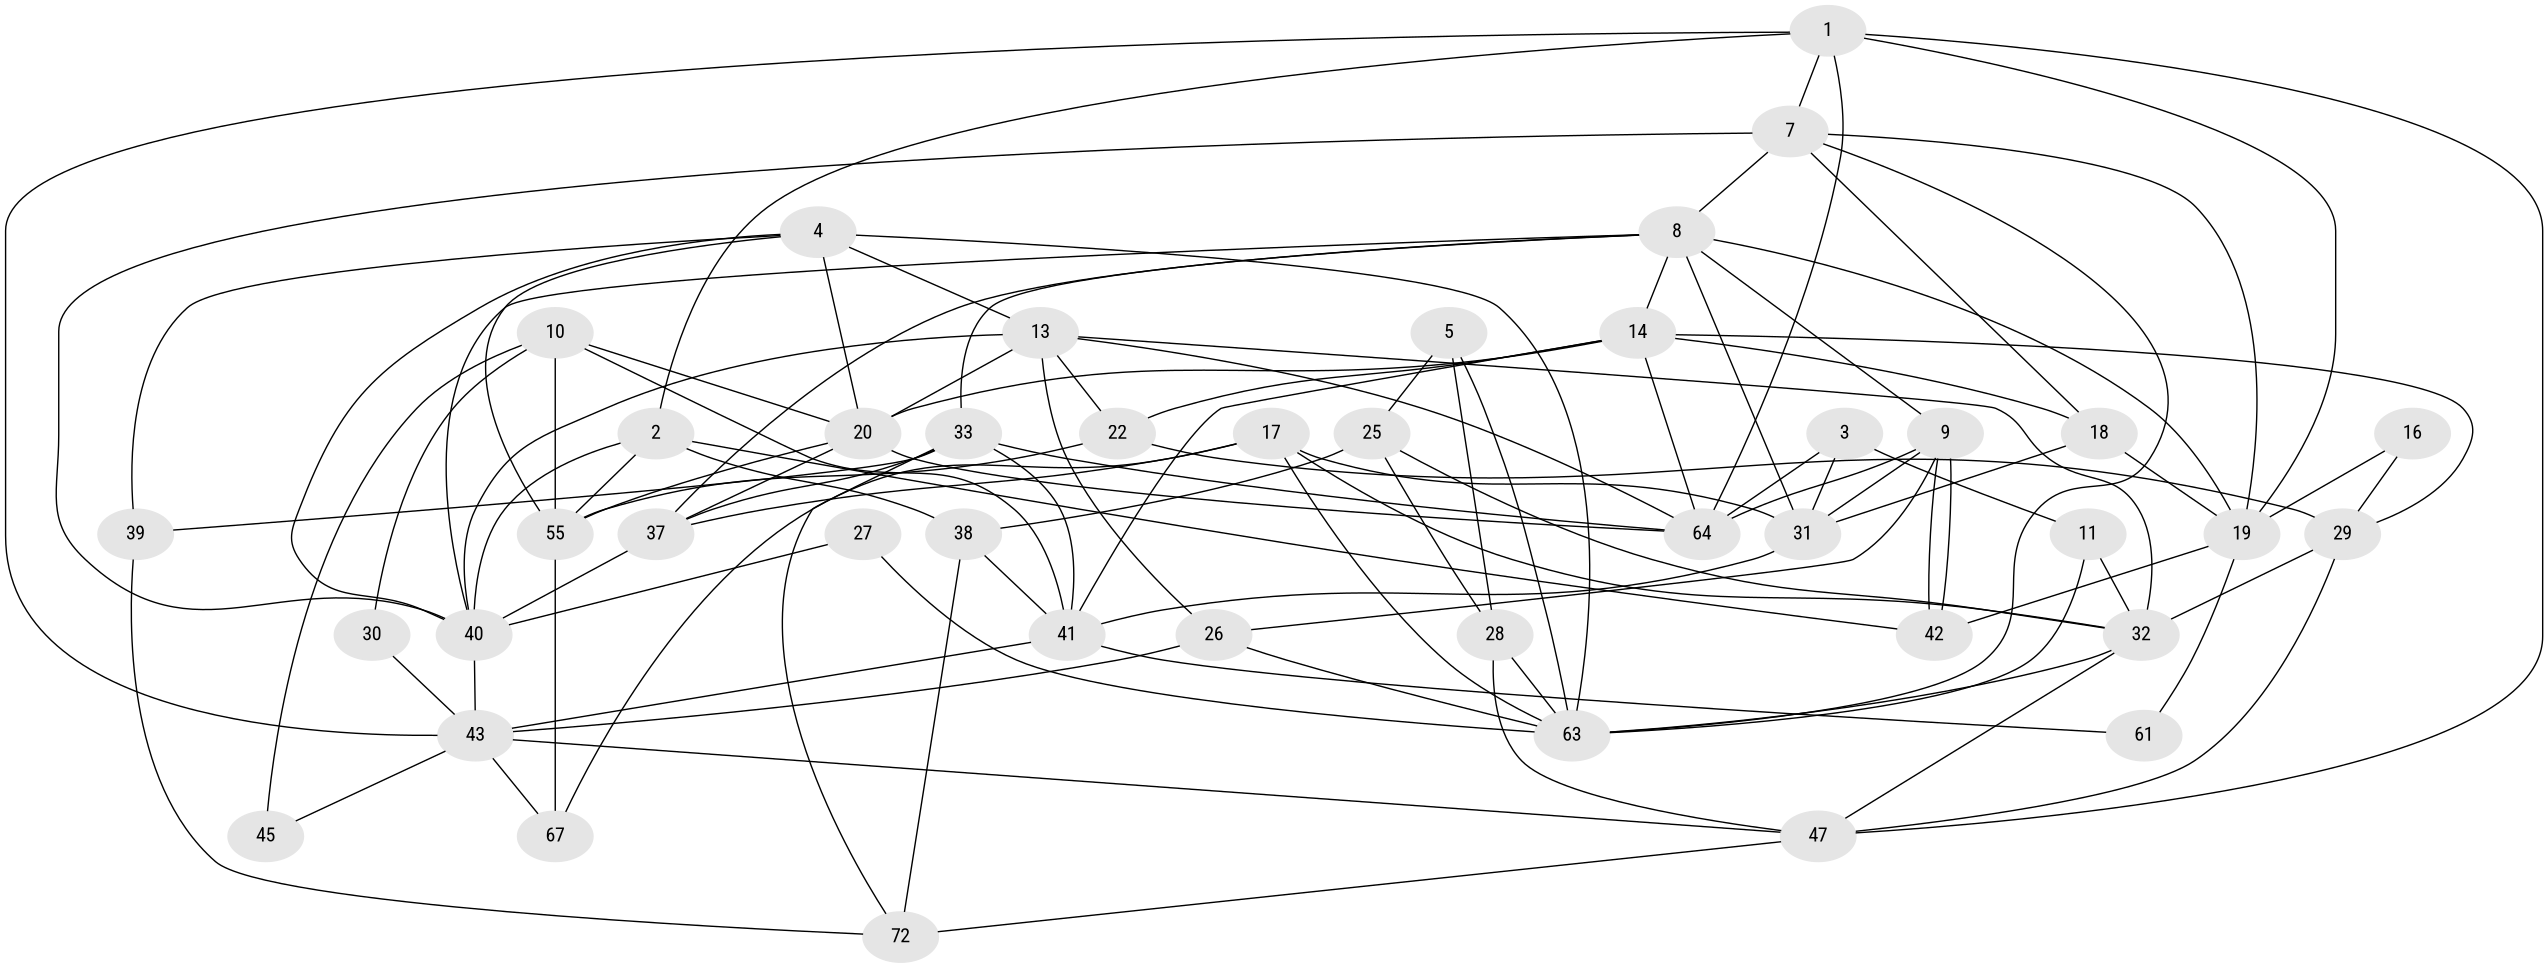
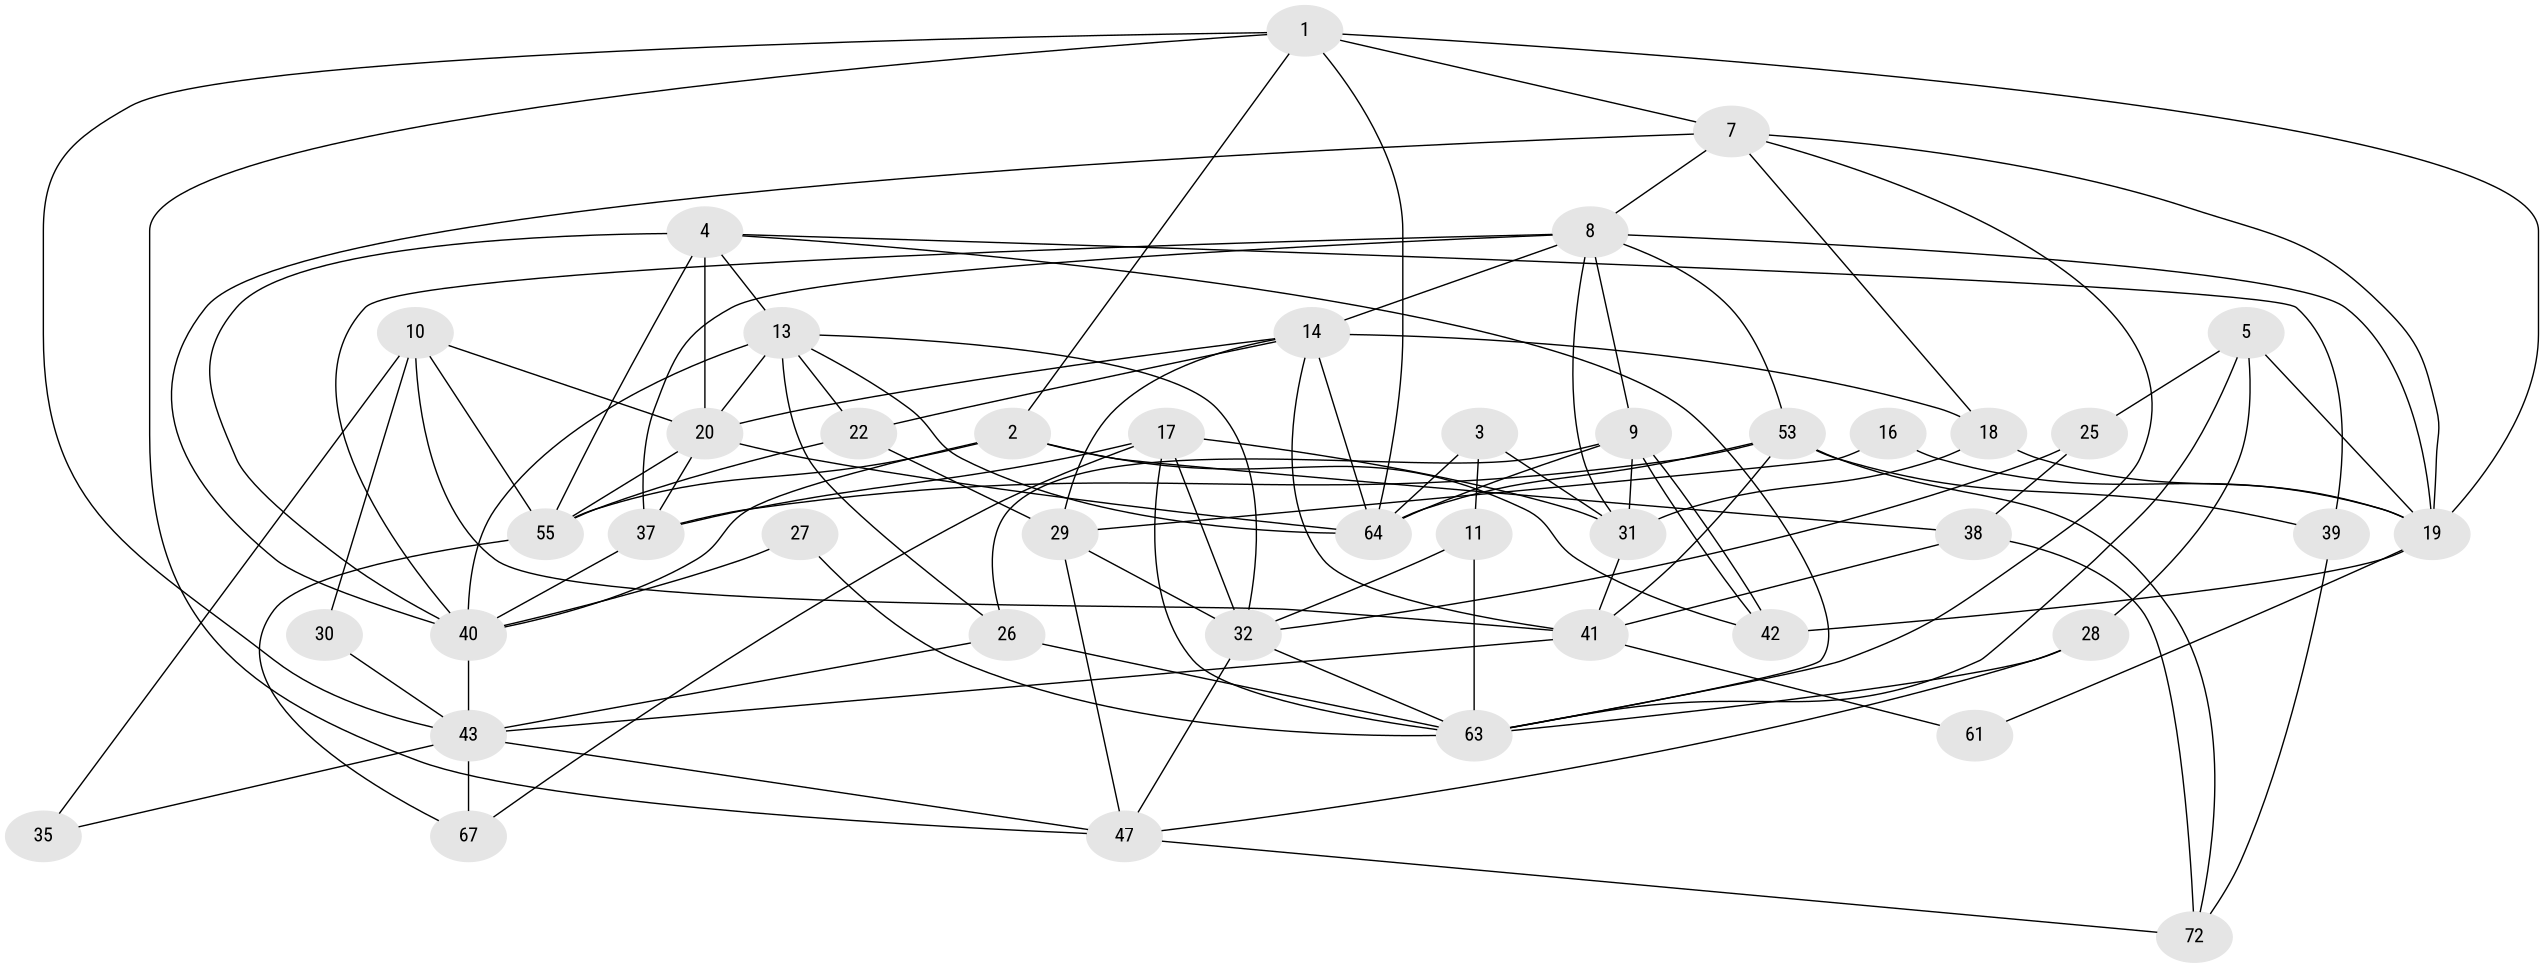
edge "5" -- "19": added
node "33": label "33" -> "53"
edge "25" -- "28": removed
node "45": label "45" -> "35"
